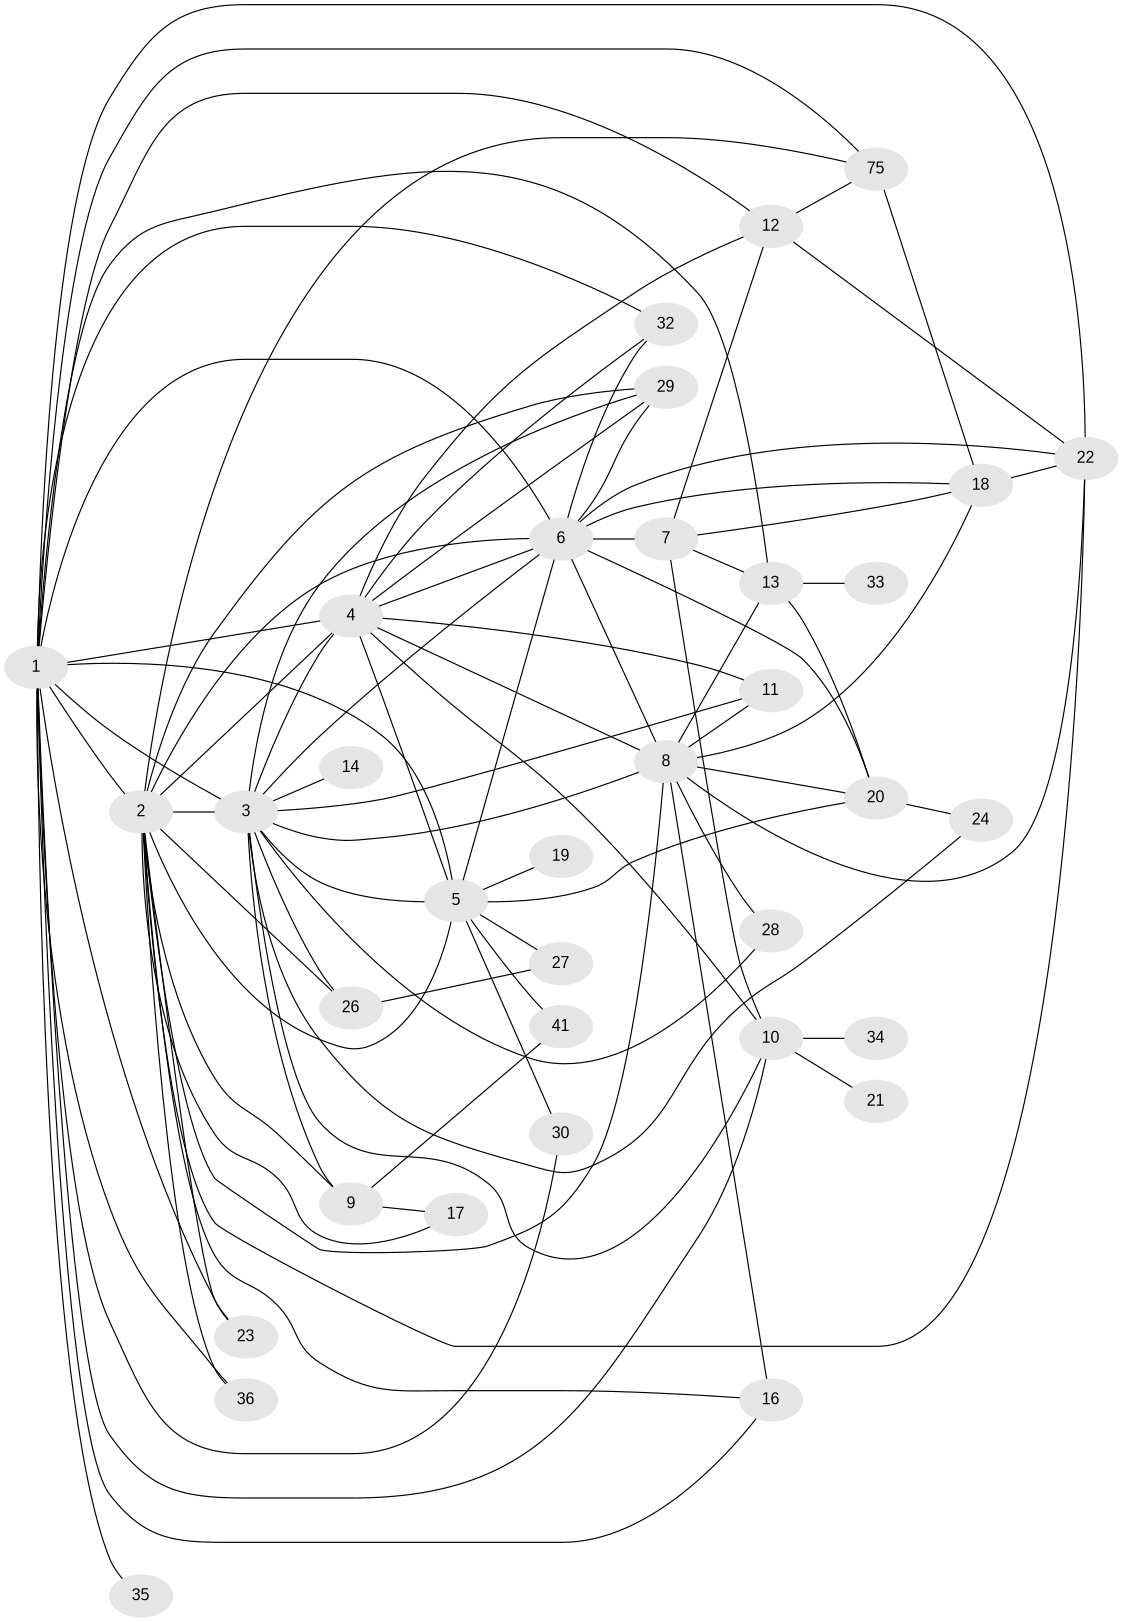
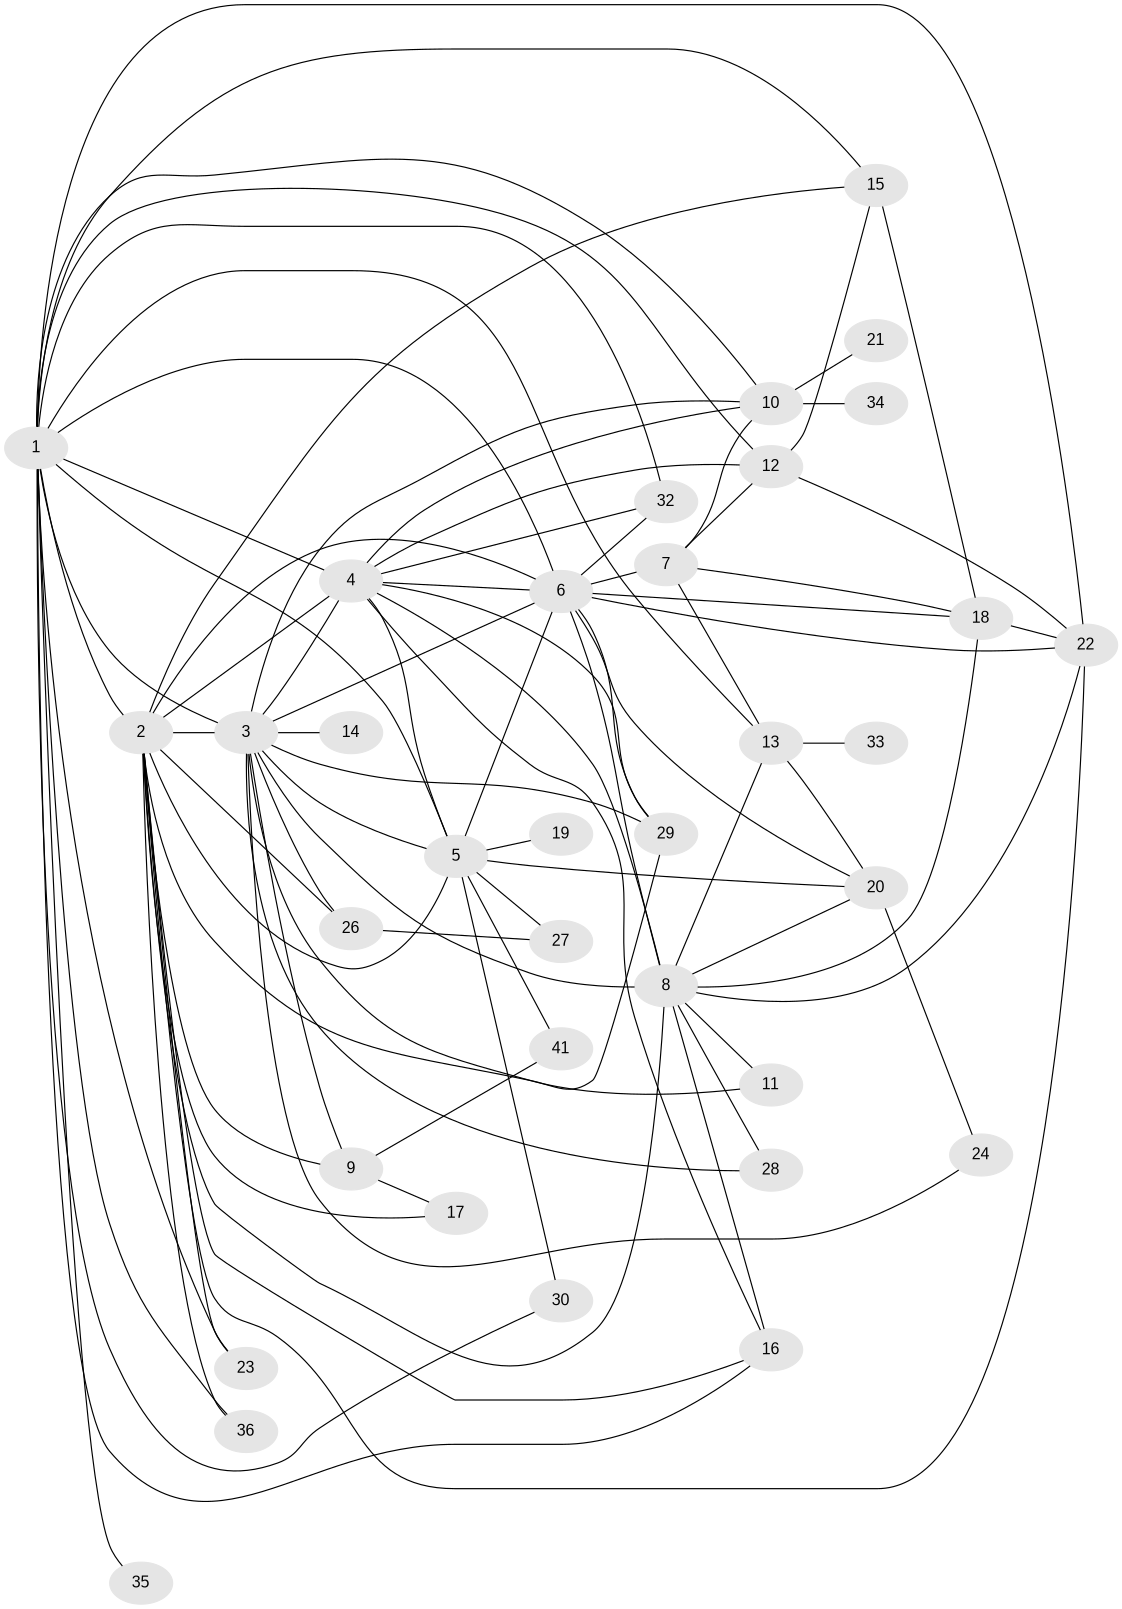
node "75": label "75" -> "15"
edge "4" -- "11": now "4" -- "16"
